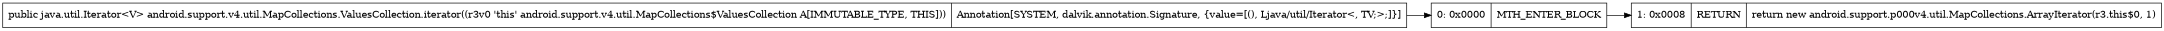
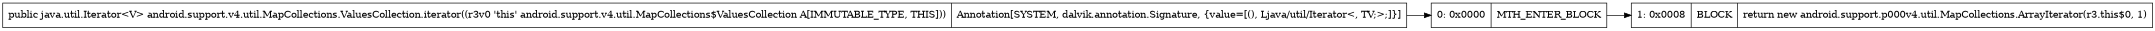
node "1: 0x0008": text "RETURN" -> "BLOCK"
